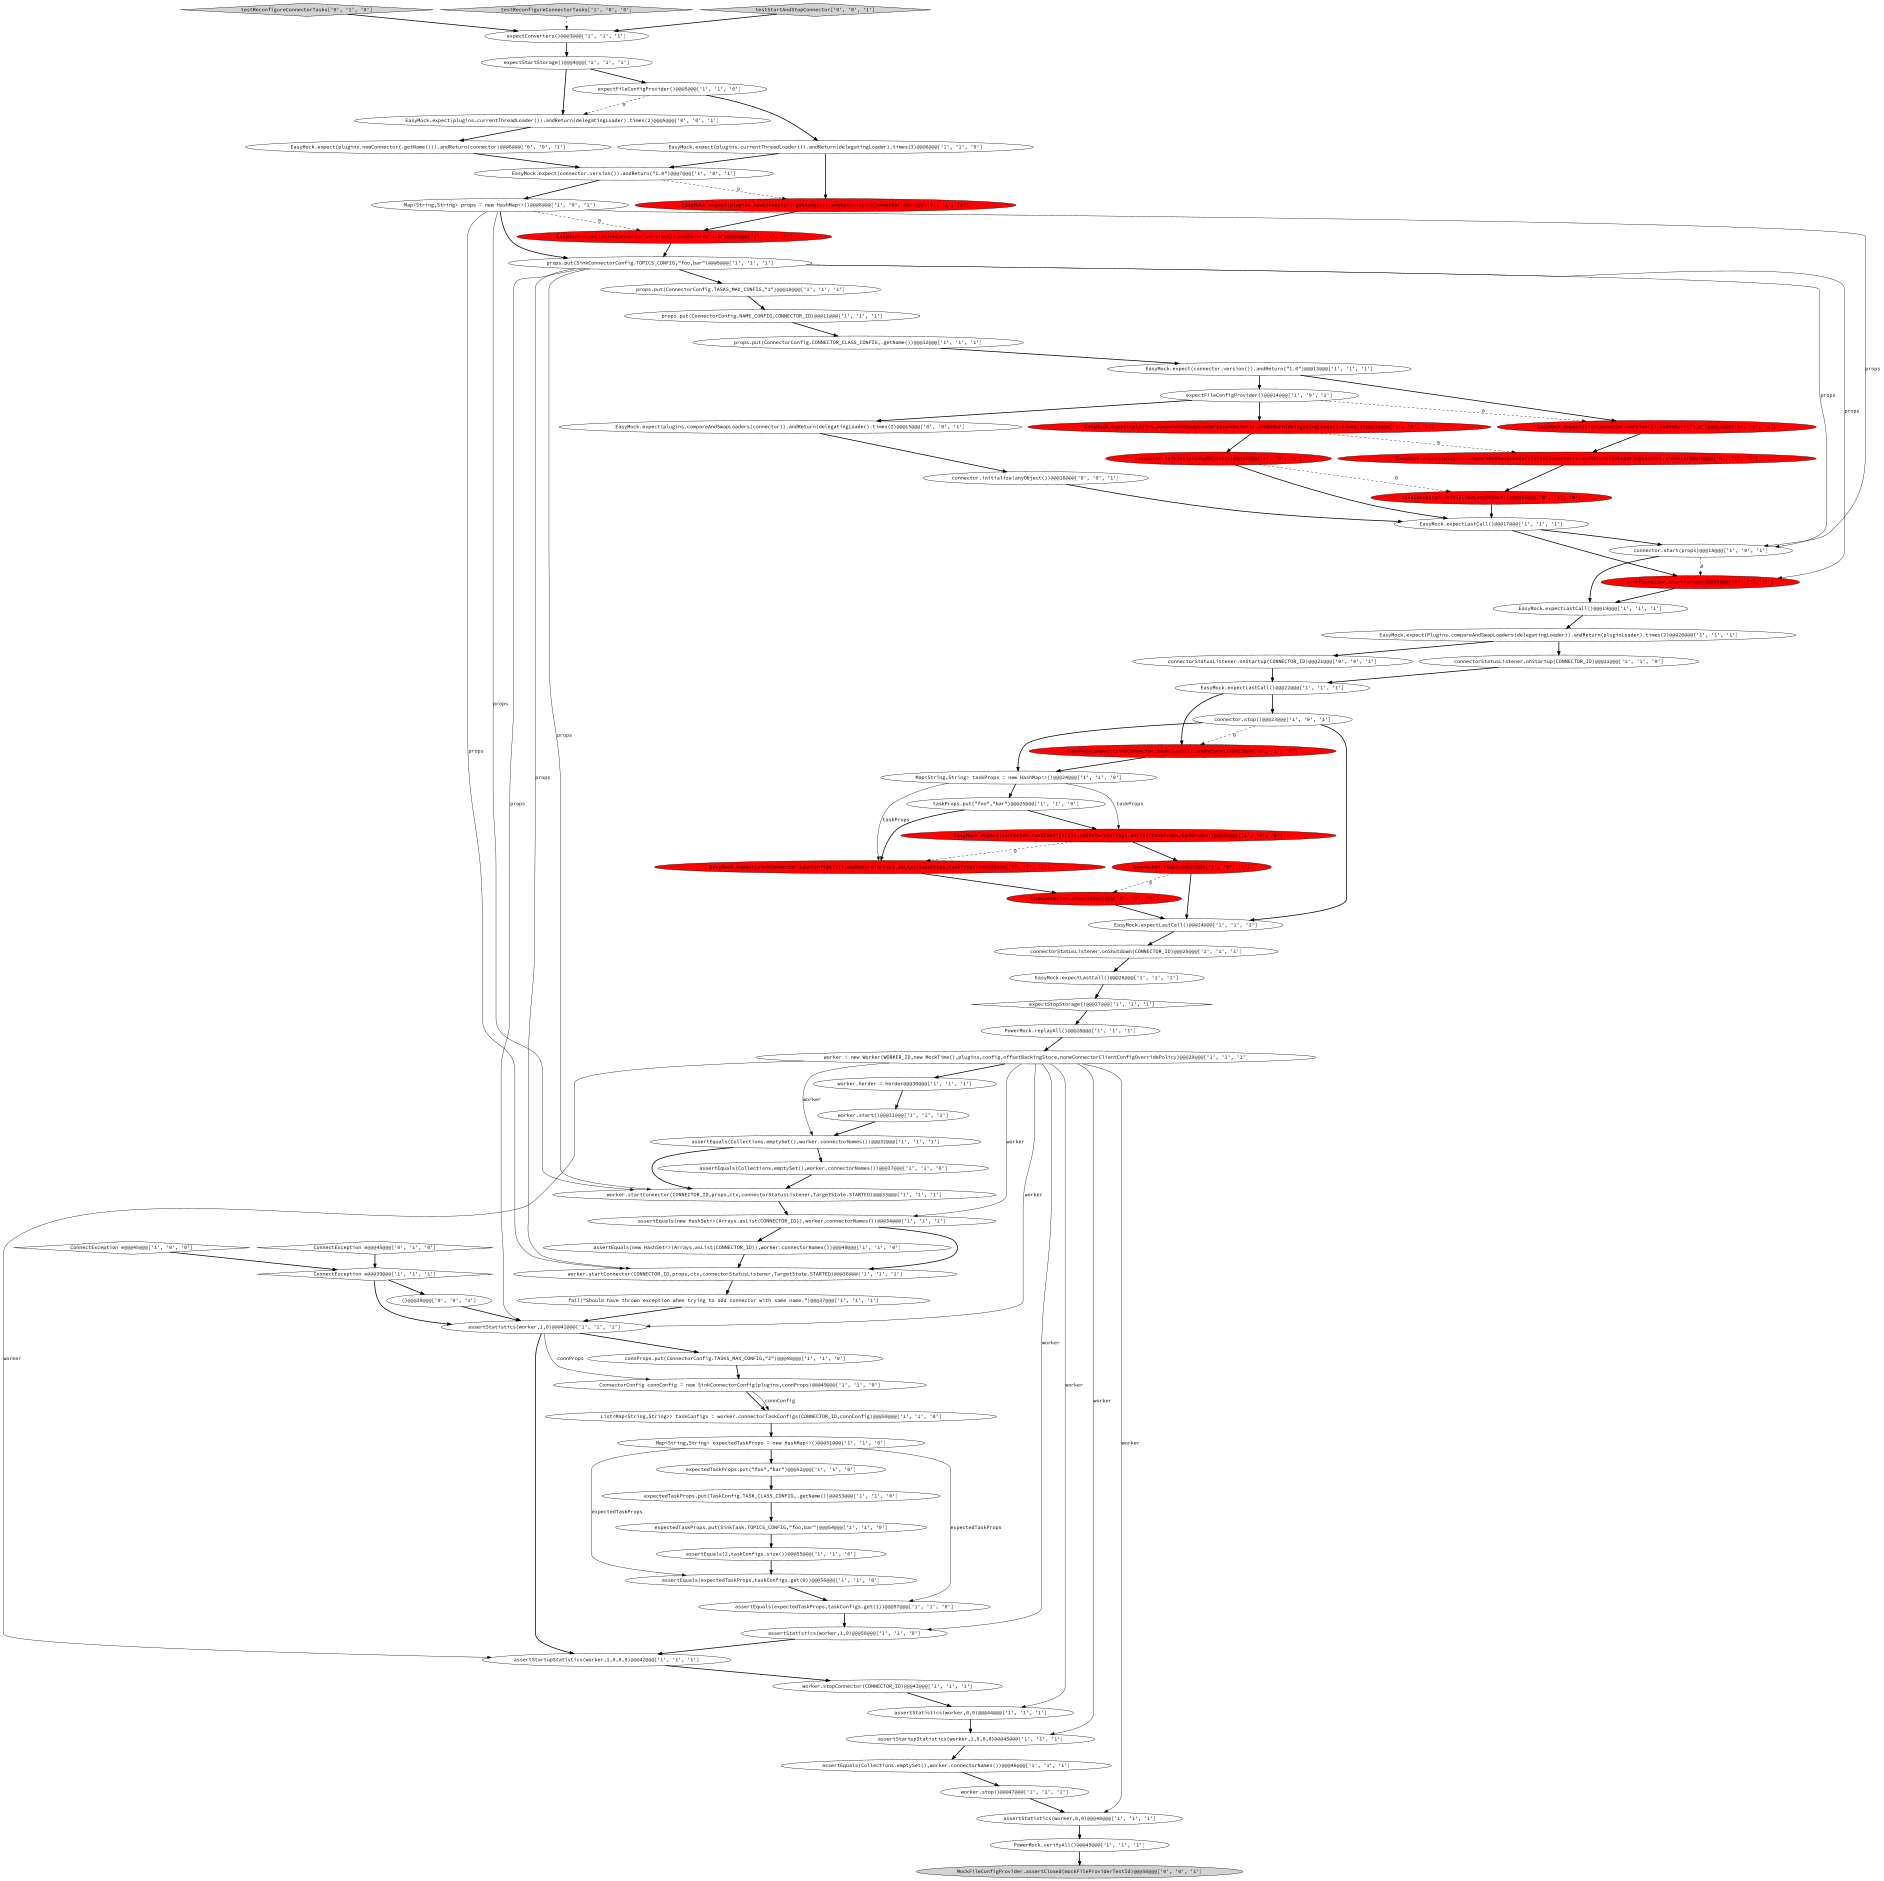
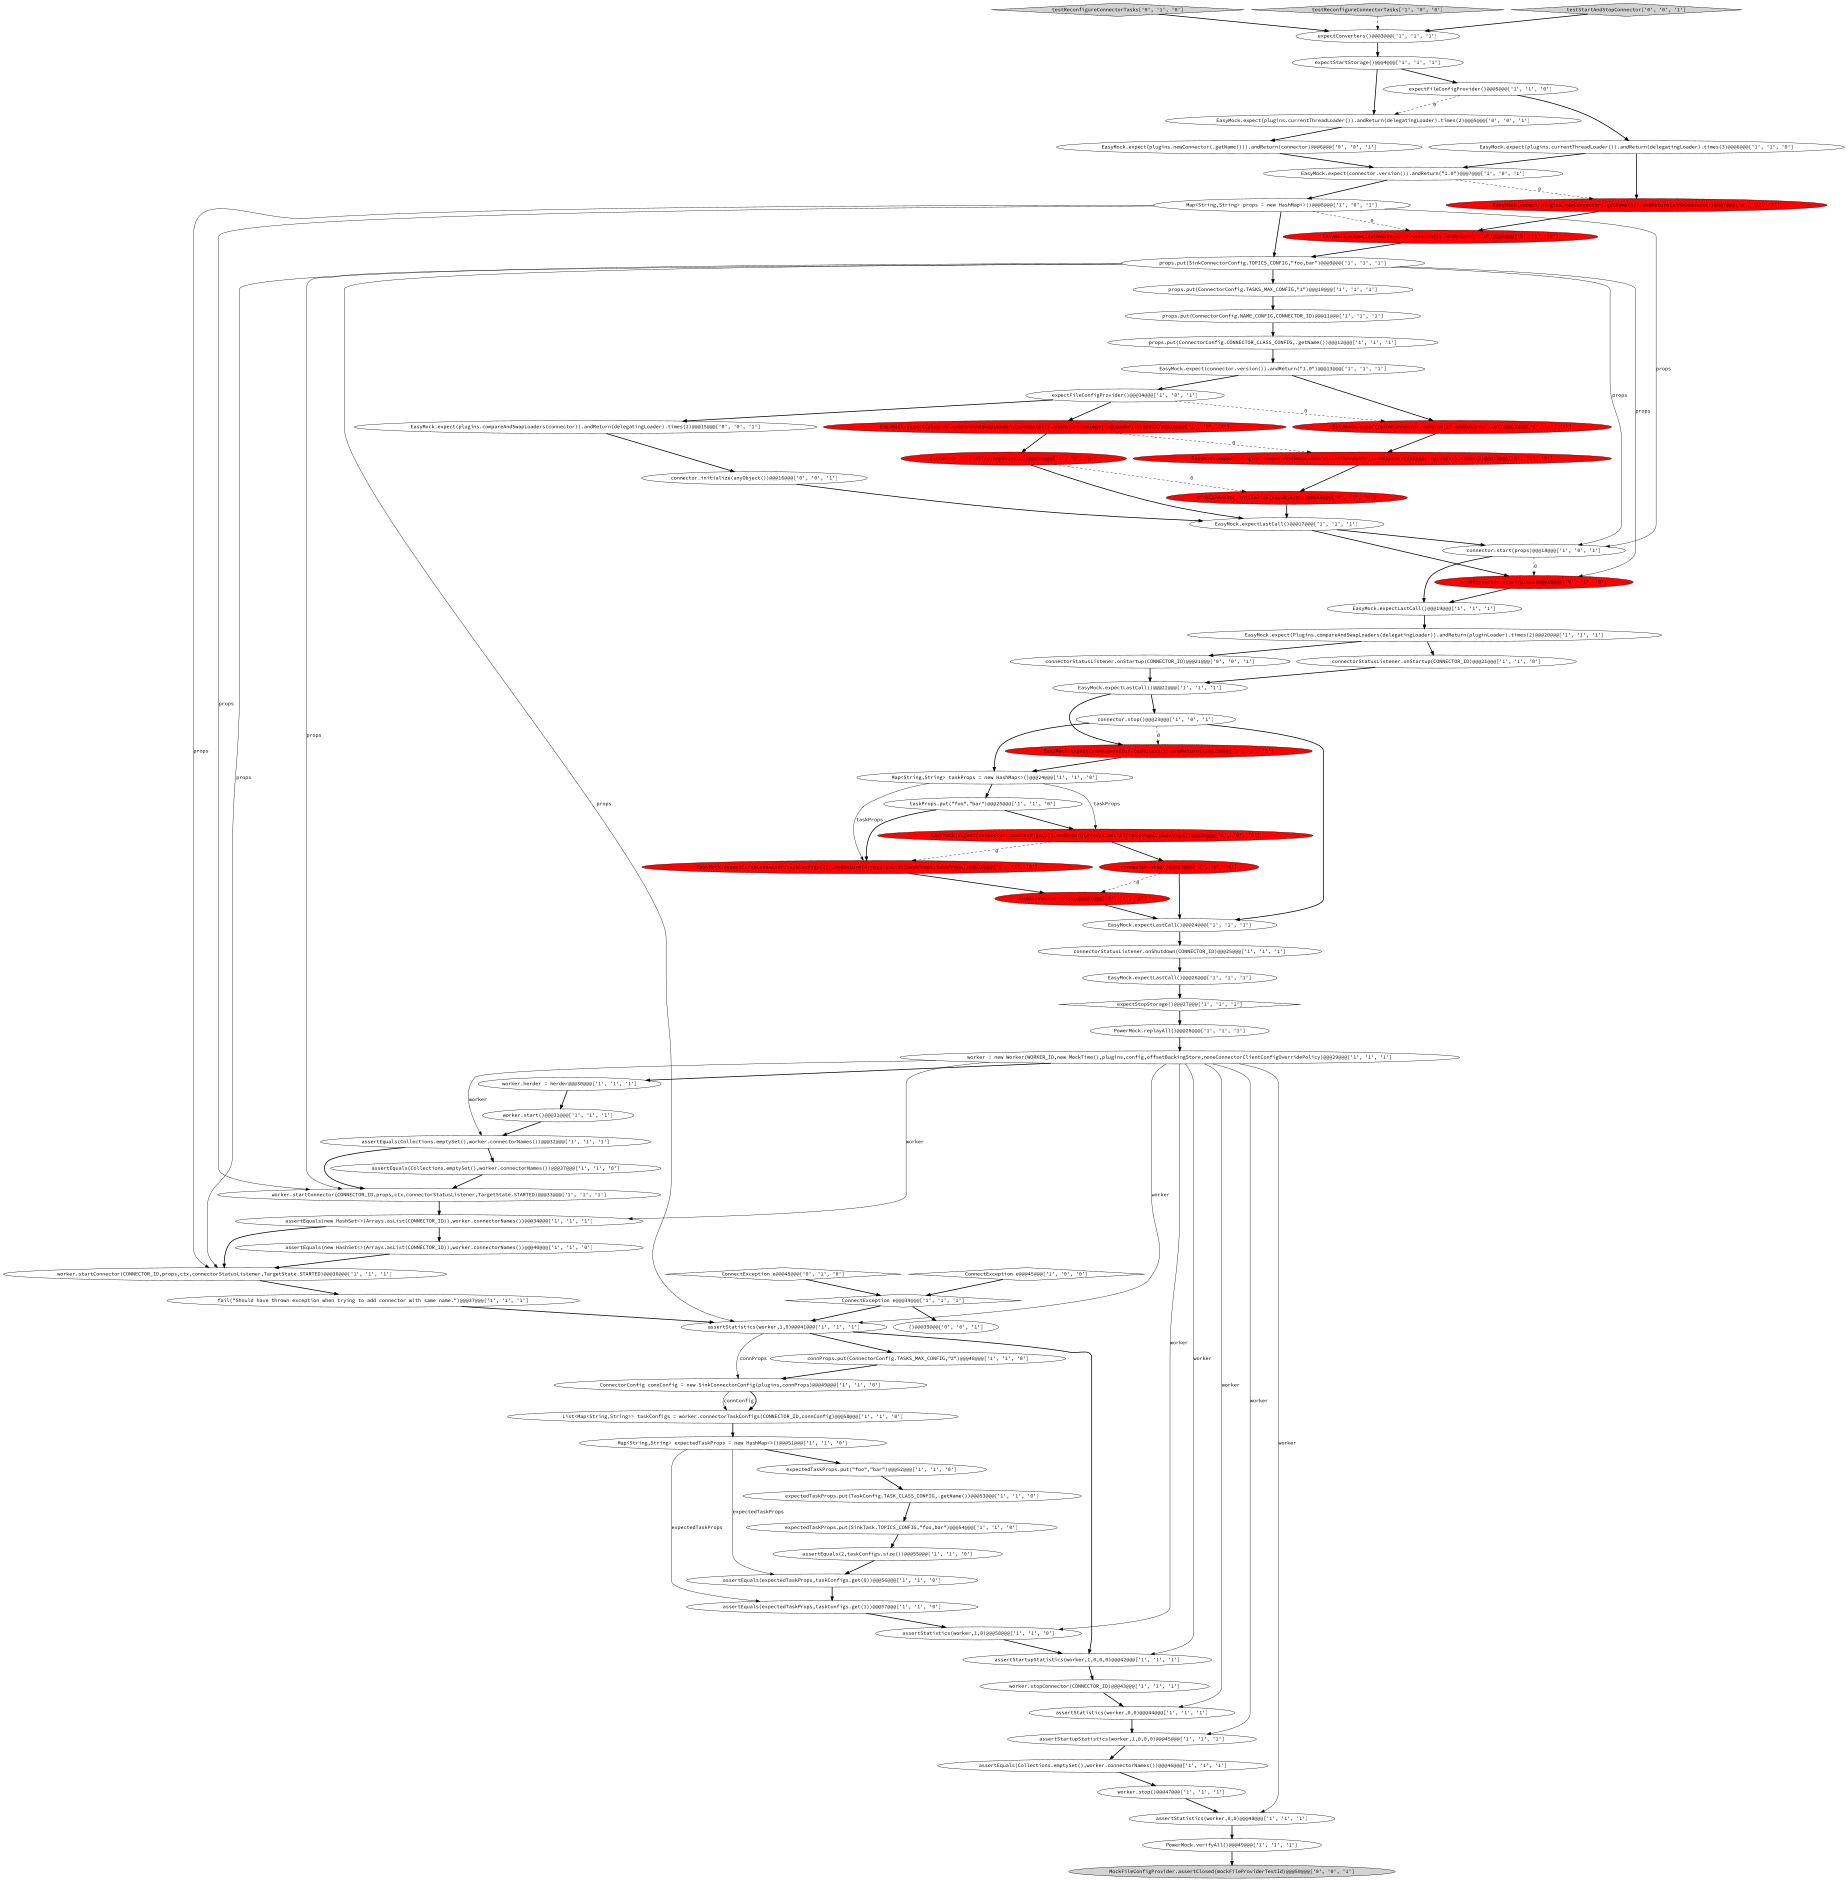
edge "{}@@@39@@@['0', '0', '1']" -> "assertStatistics(worker,1,0)@@@41@@@['1', '1', '1']": removed
